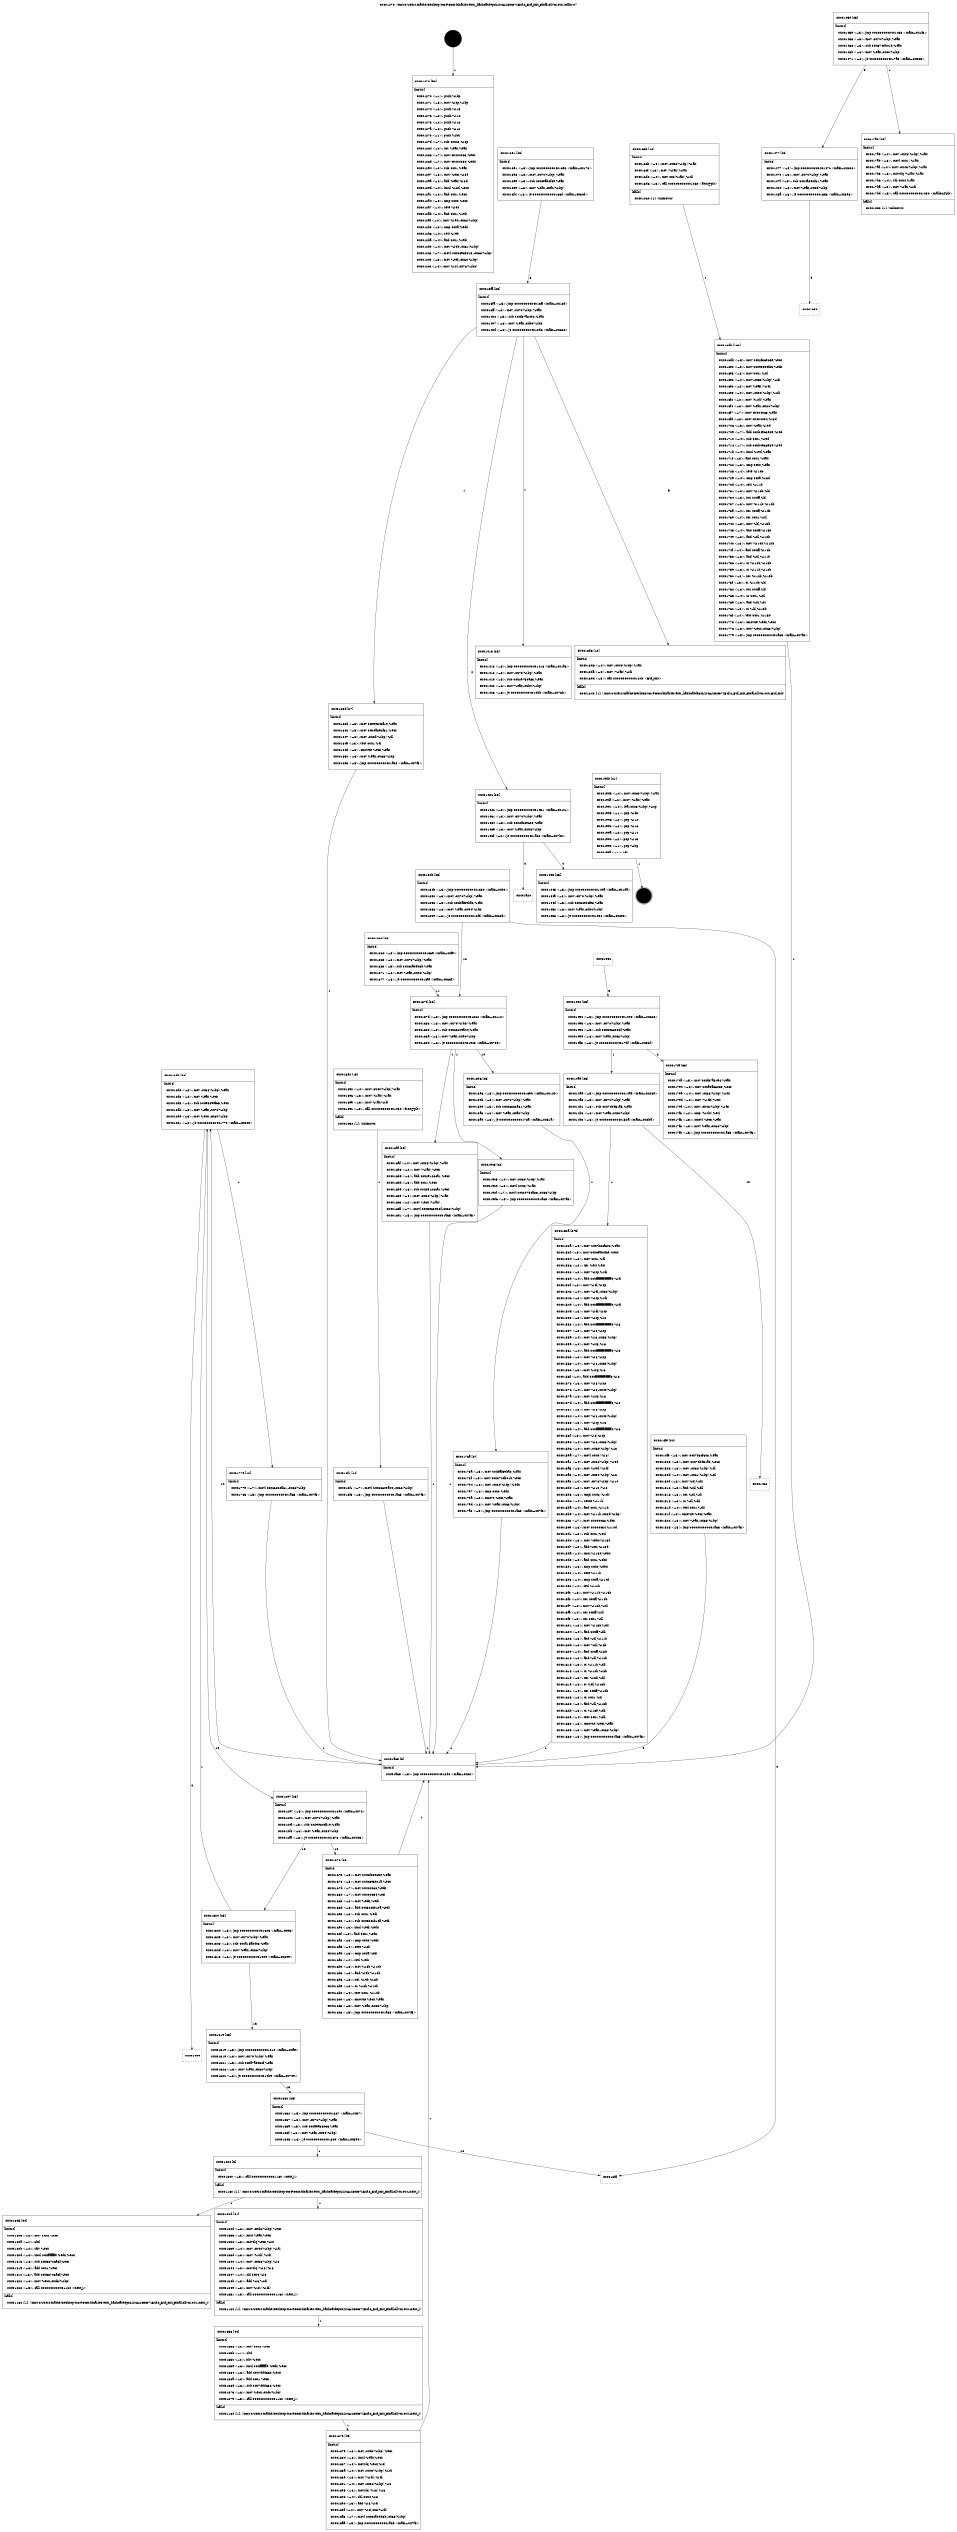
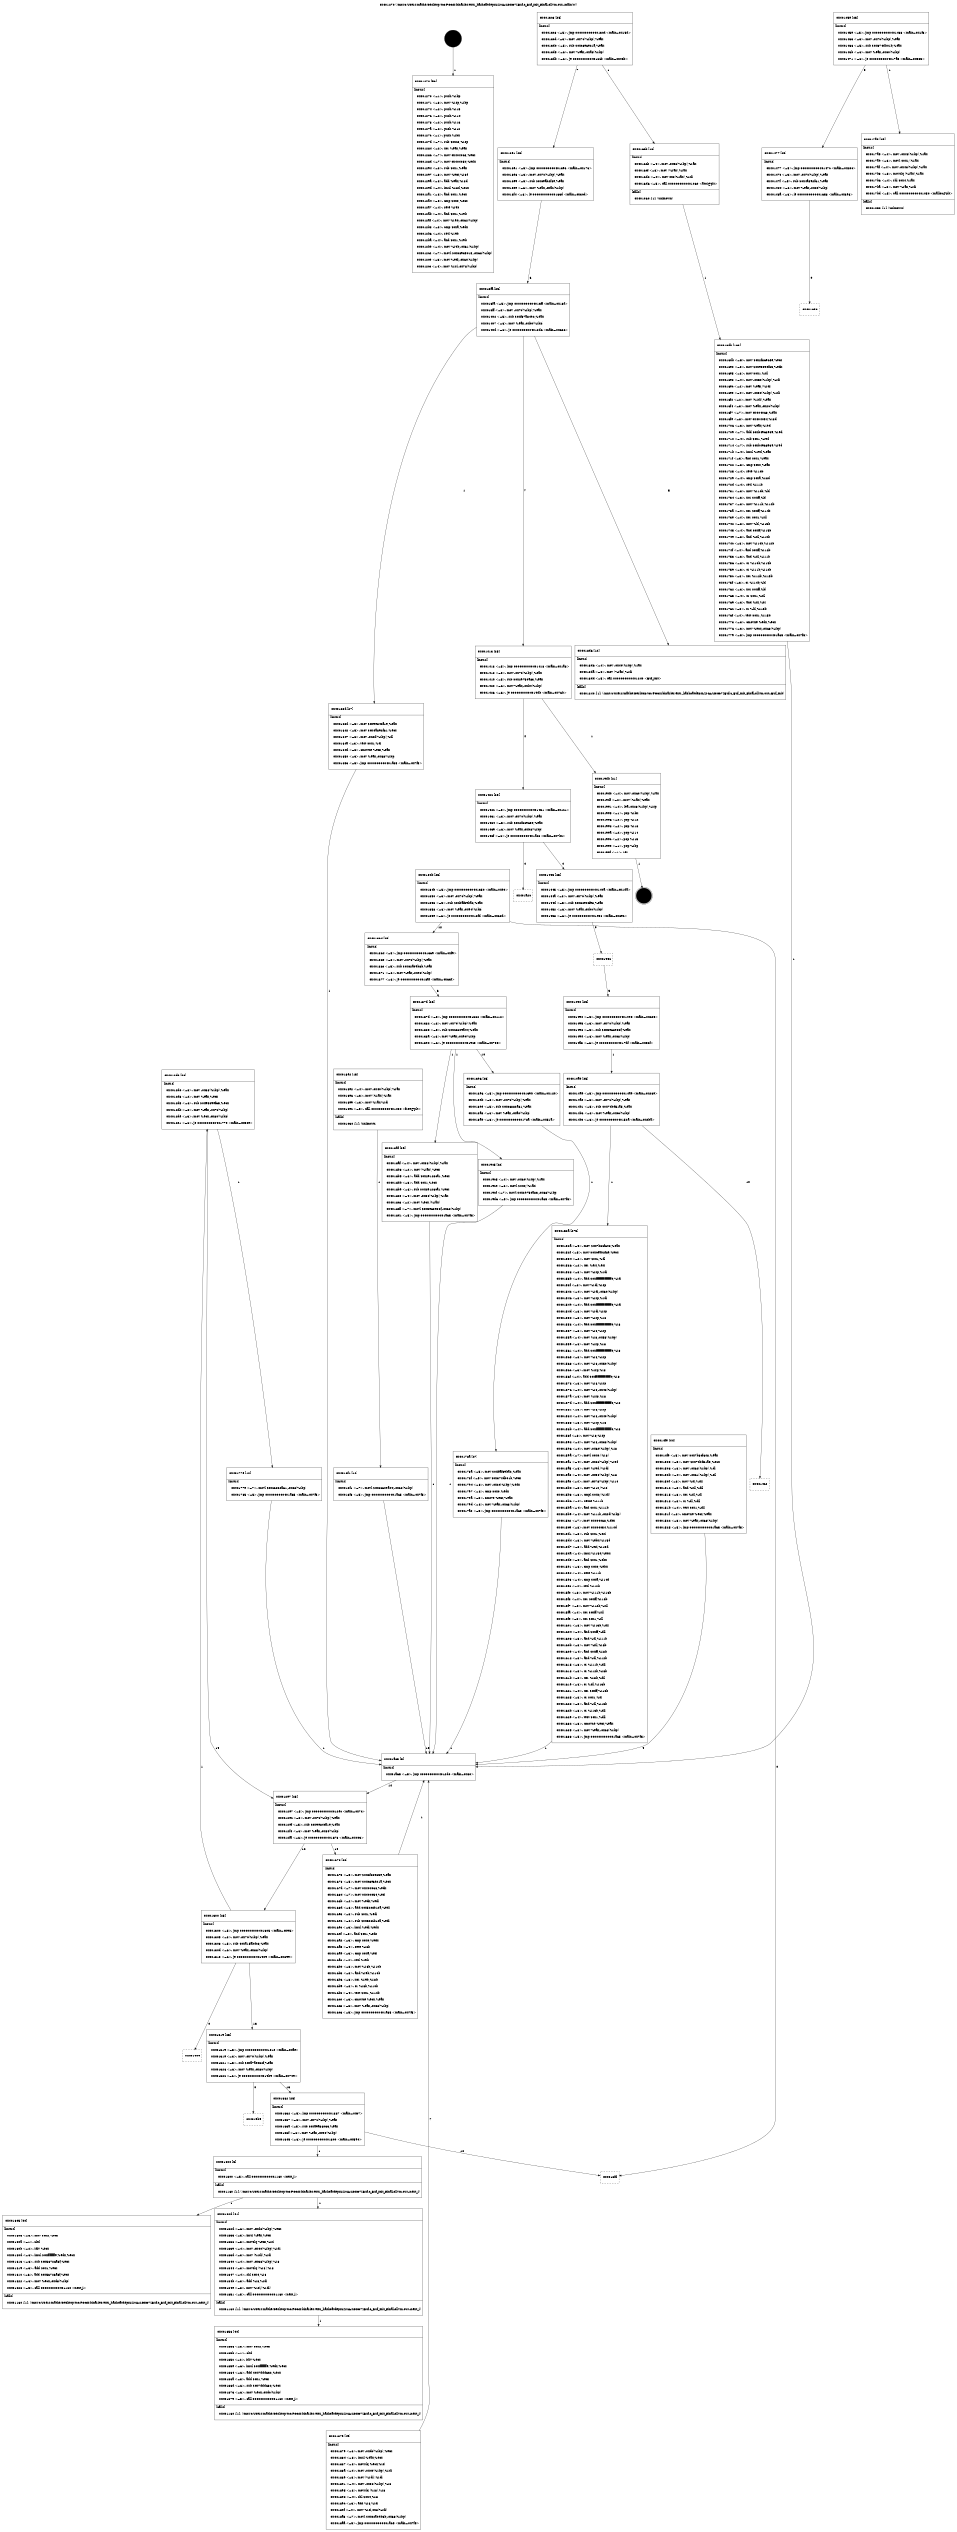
node "0x4013c8 [25]": added
edge "0x4013fa [25]" -> "0x40142c [25]": now "0x401413 [25]" -> "0x40142c [25]"
edge "0x401413 [25]" -> "0x4019db [21]": added, label "1"
edge "0x401445 [25]" -> "0x40195c": added, label "0"
edge "0x40134b [25]" -> "0x40137d [25]": now "0x40134b [25]" -> "0x401364 [25]"
edge "0x401364 [25]" -> "0x40137d [25]": label " 11" -> " 6"
node "0x4017df [33]": removed
edge "0x401a65 [5]" -> "0x4012d0 [23]": now "0x401a65 [5]" -> "0x4012e7 [25]"
edge "0x4012d0 [23]" -> "0x401909": now "0x401300 [25]" -> "0x401909"
edge "0x4018f1 [12]" -> "0x401a65 [5]": label " 1" -> " 13"
node "0x4019b9": added
edge "0x401856 [40]" -> "0x40187e [49]": removed, label "1"
